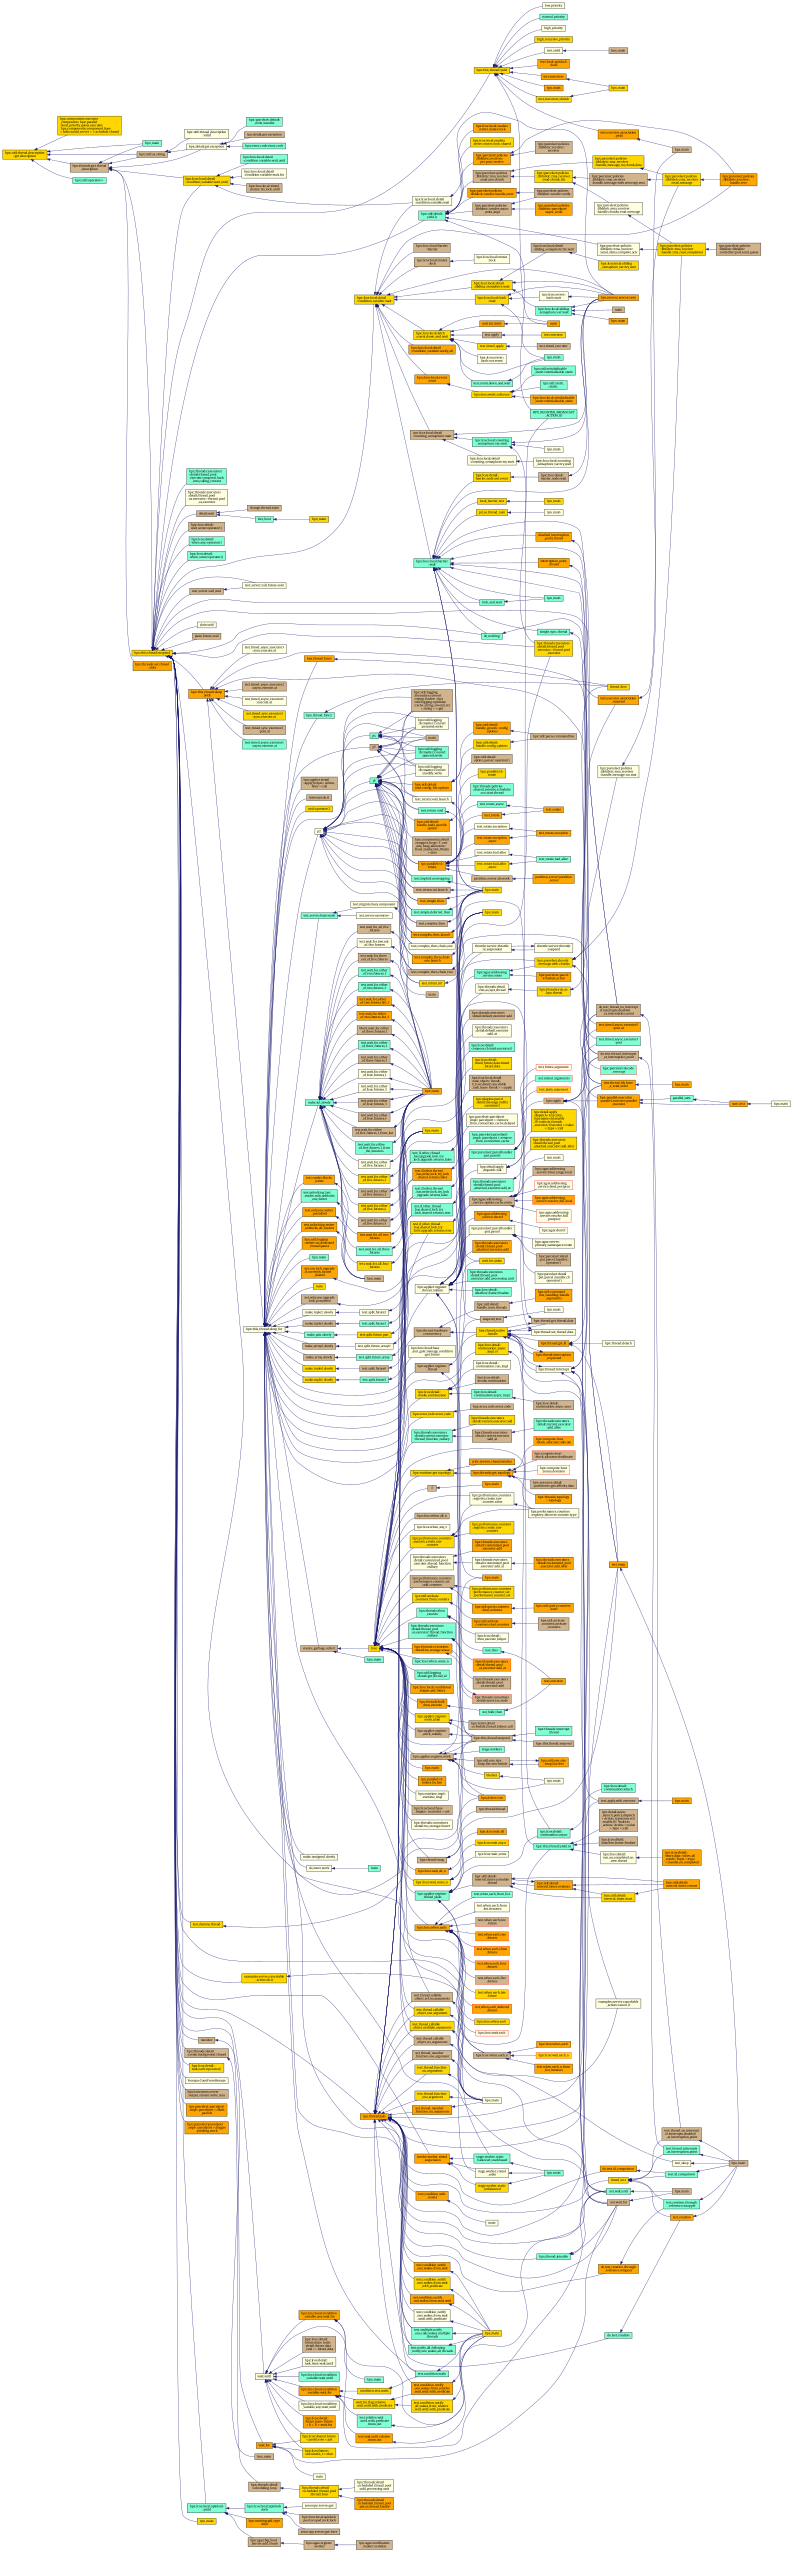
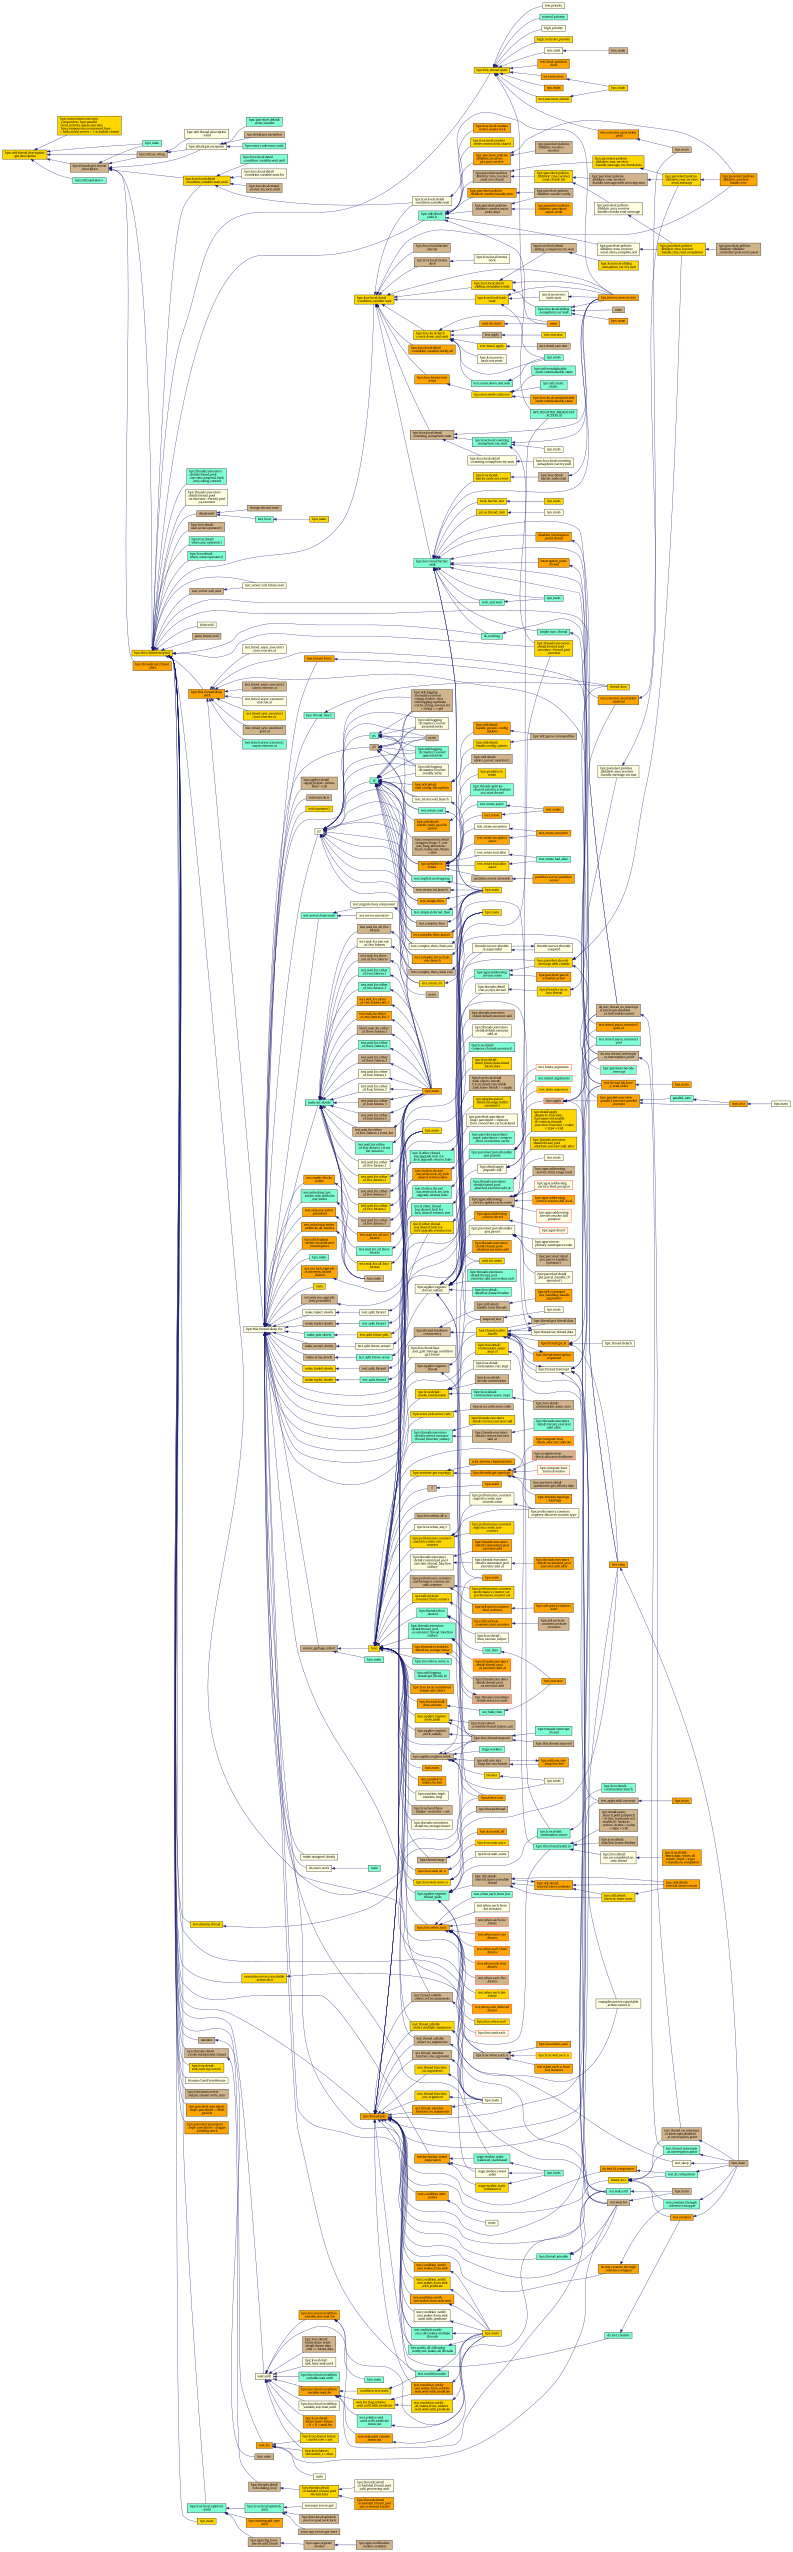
node "hpx::threads::then _execute": label "hpx::threads::then _execute" -> "hpx::threads::then _shared"
node "test_thread_callable _object_one_argument": removed
